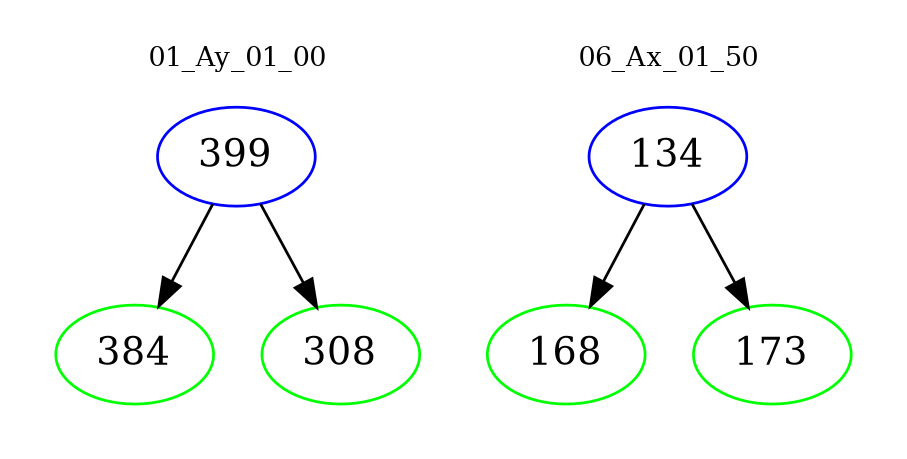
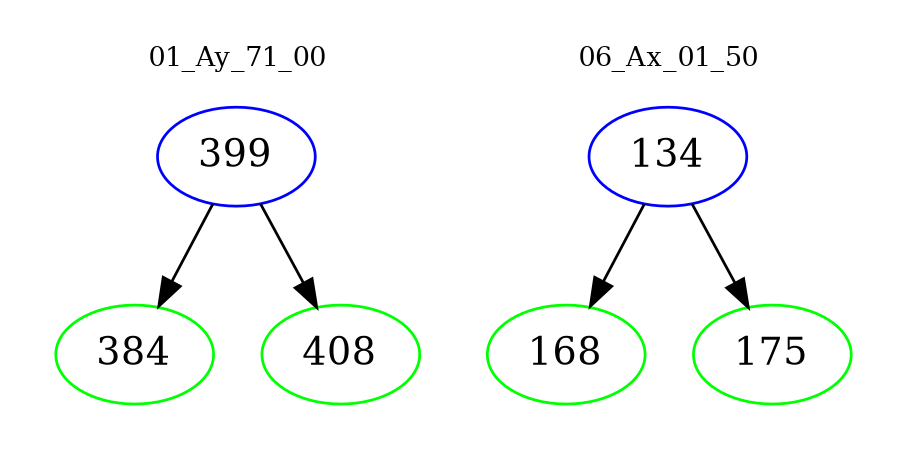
cluster "01_Ay_01_00": label "01_Ay_01_00" -> "01_Ay_71_00"
node "308": label "308" -> "408"
node "173": label "173" -> "175"
